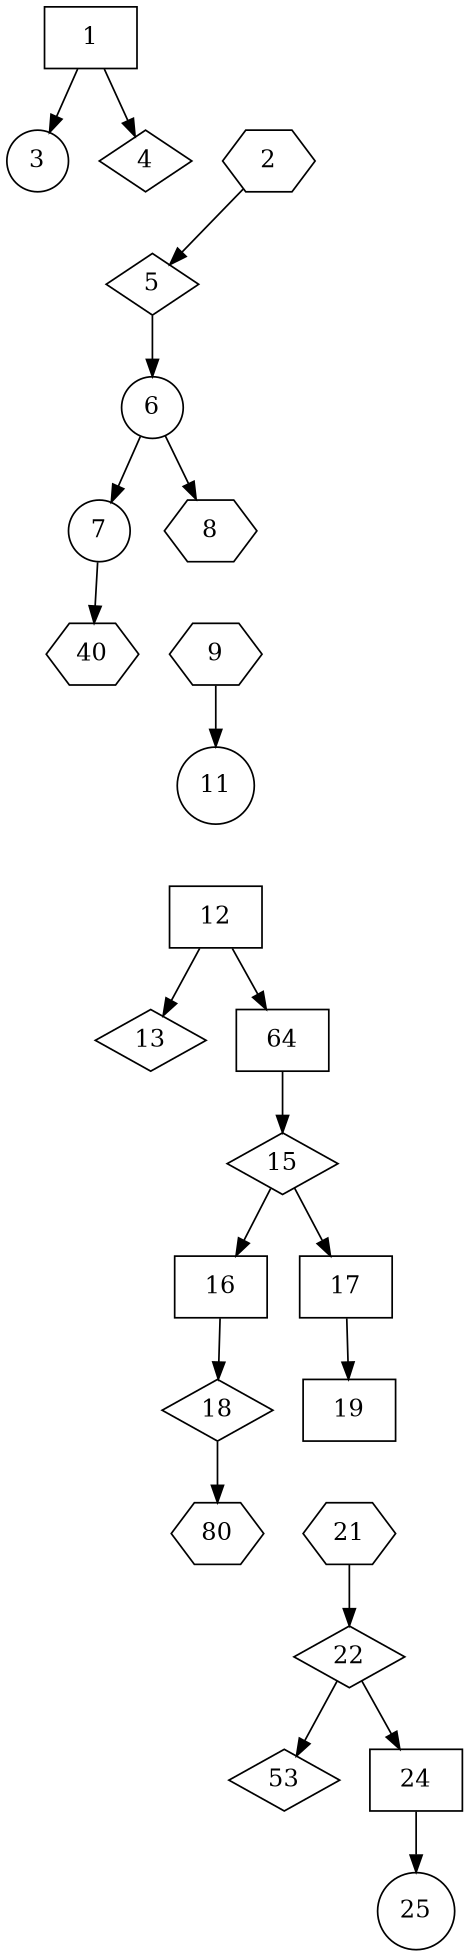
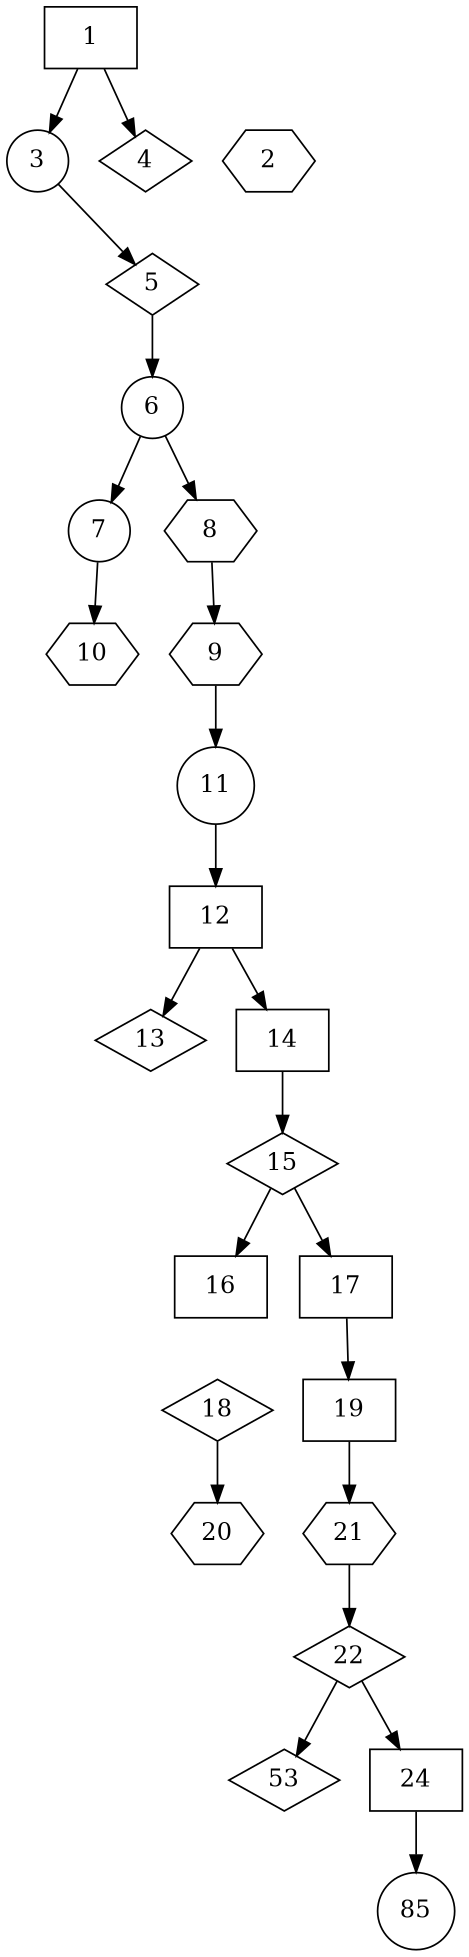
edge "2" -> "5": now "3" -> "5"
edge "8" -> "9": added
node "40": label "40" -> "10"
edge "11" -> "12": added
node "64": label "64" -> "14"
edge "16" -> "18": removed
edge "19" -> "21": added
node "80": label "80" -> "20"
node "25": label "25" -> "85"
